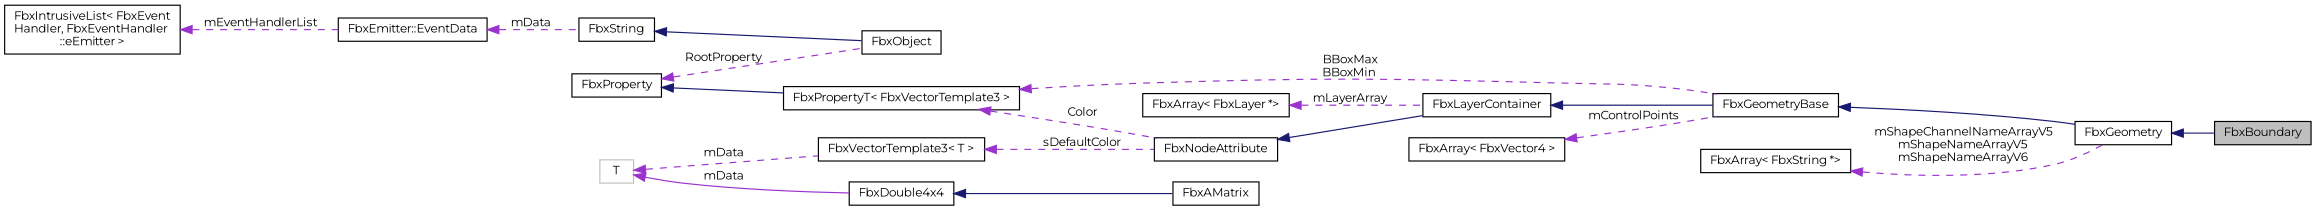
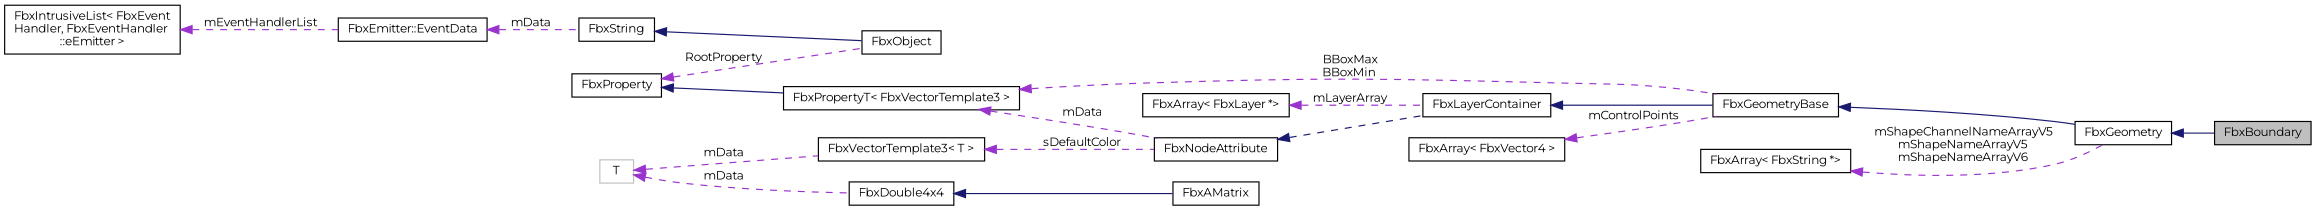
edge "FbxNodeAttribute" -> "FbxPropertyT< FbxVectorTemplate3 >": label " Color" -> " mData"
edge "FbxLayerContainer" -> "FbxNodeAttribute": style solid -> dashed
edge "FbxDouble4x4" -> "T": style solid -> dashed
